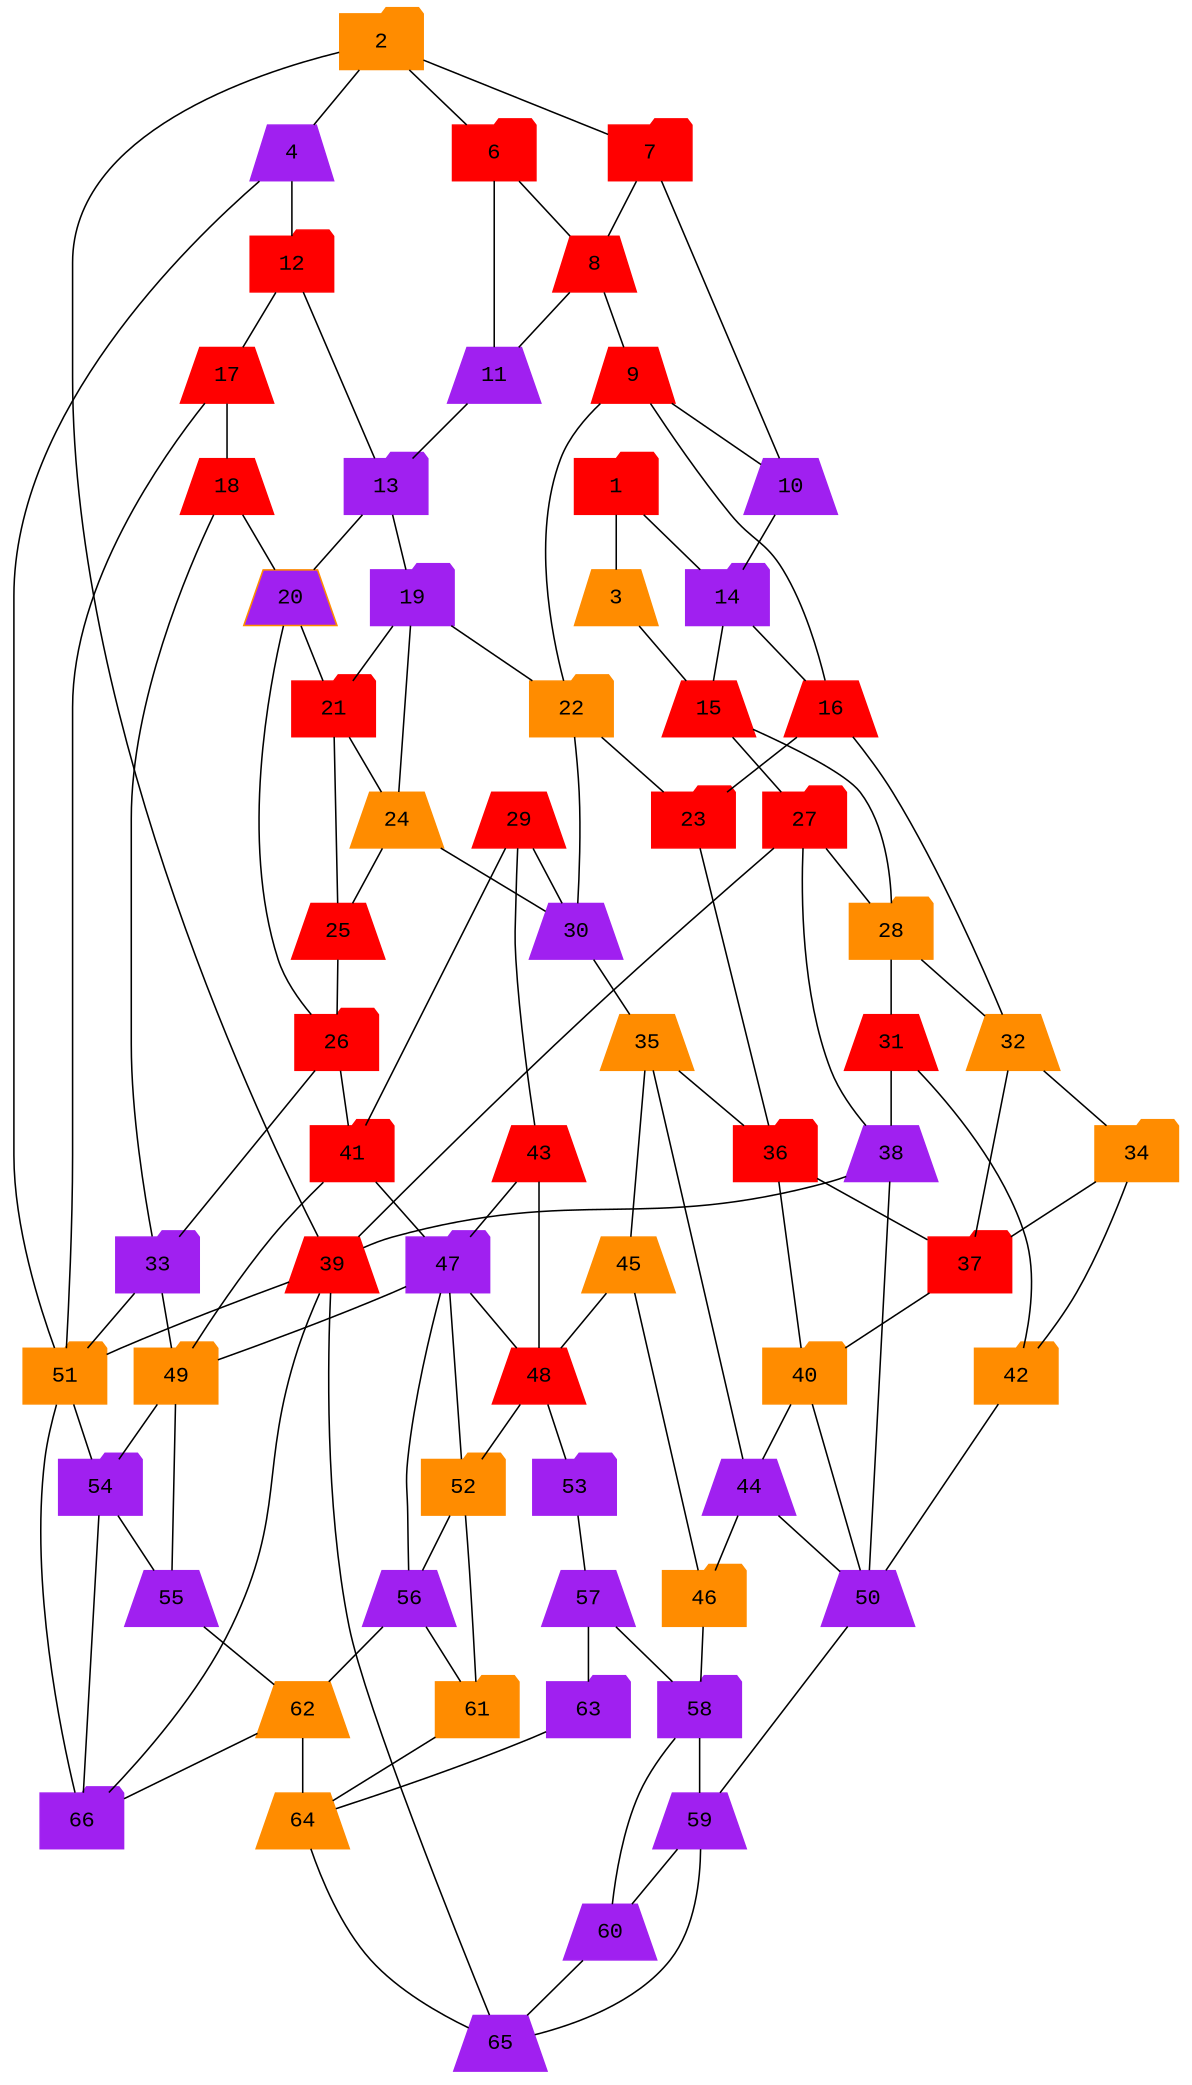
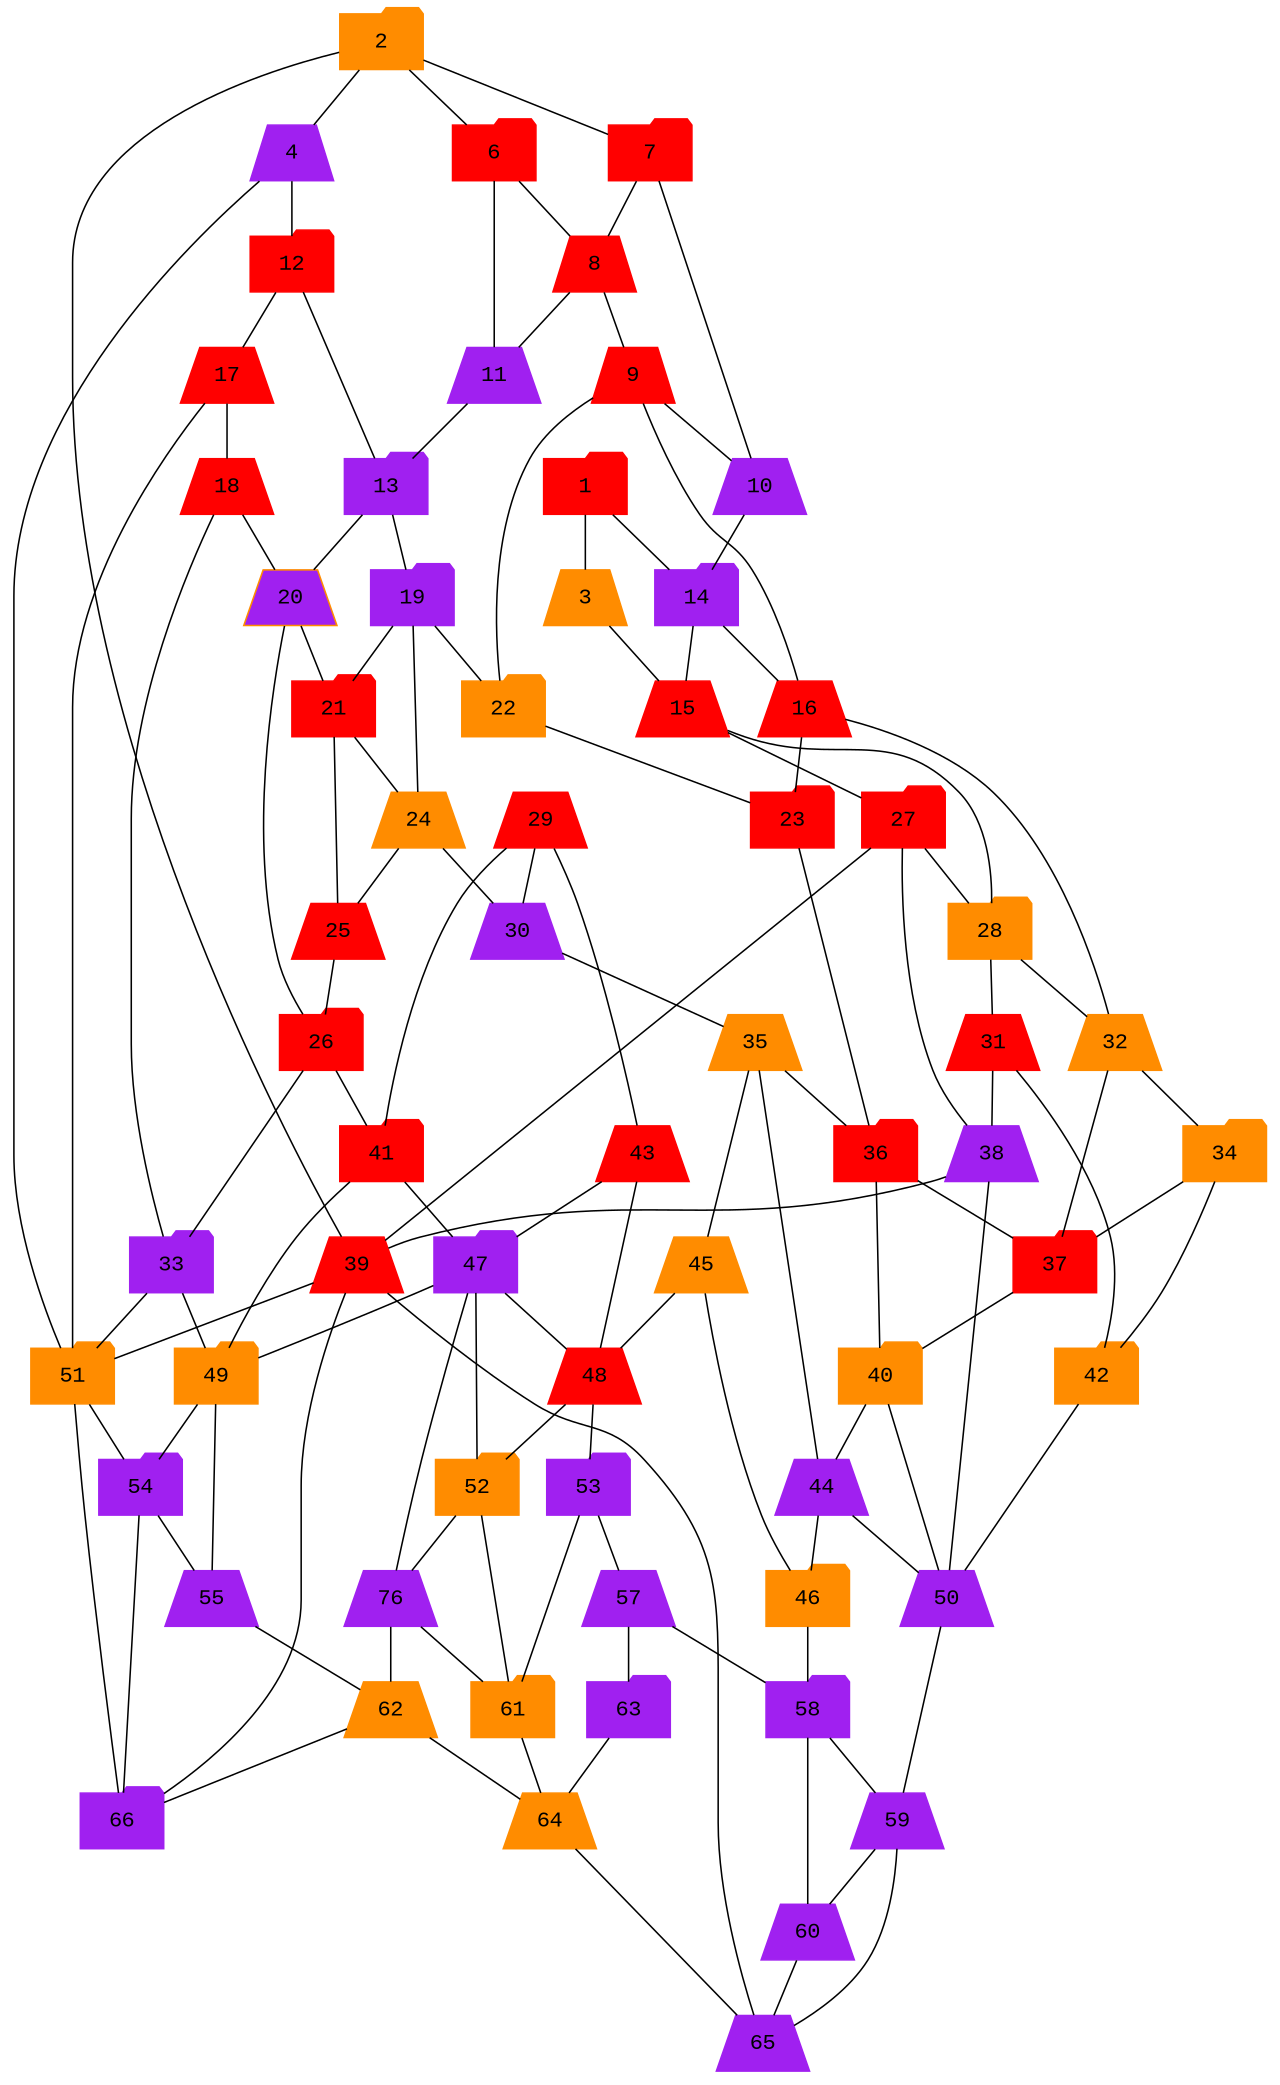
edge "22" -- "30": removed
node "56": label "56" -> "76"
edge "53" -- "61": added
